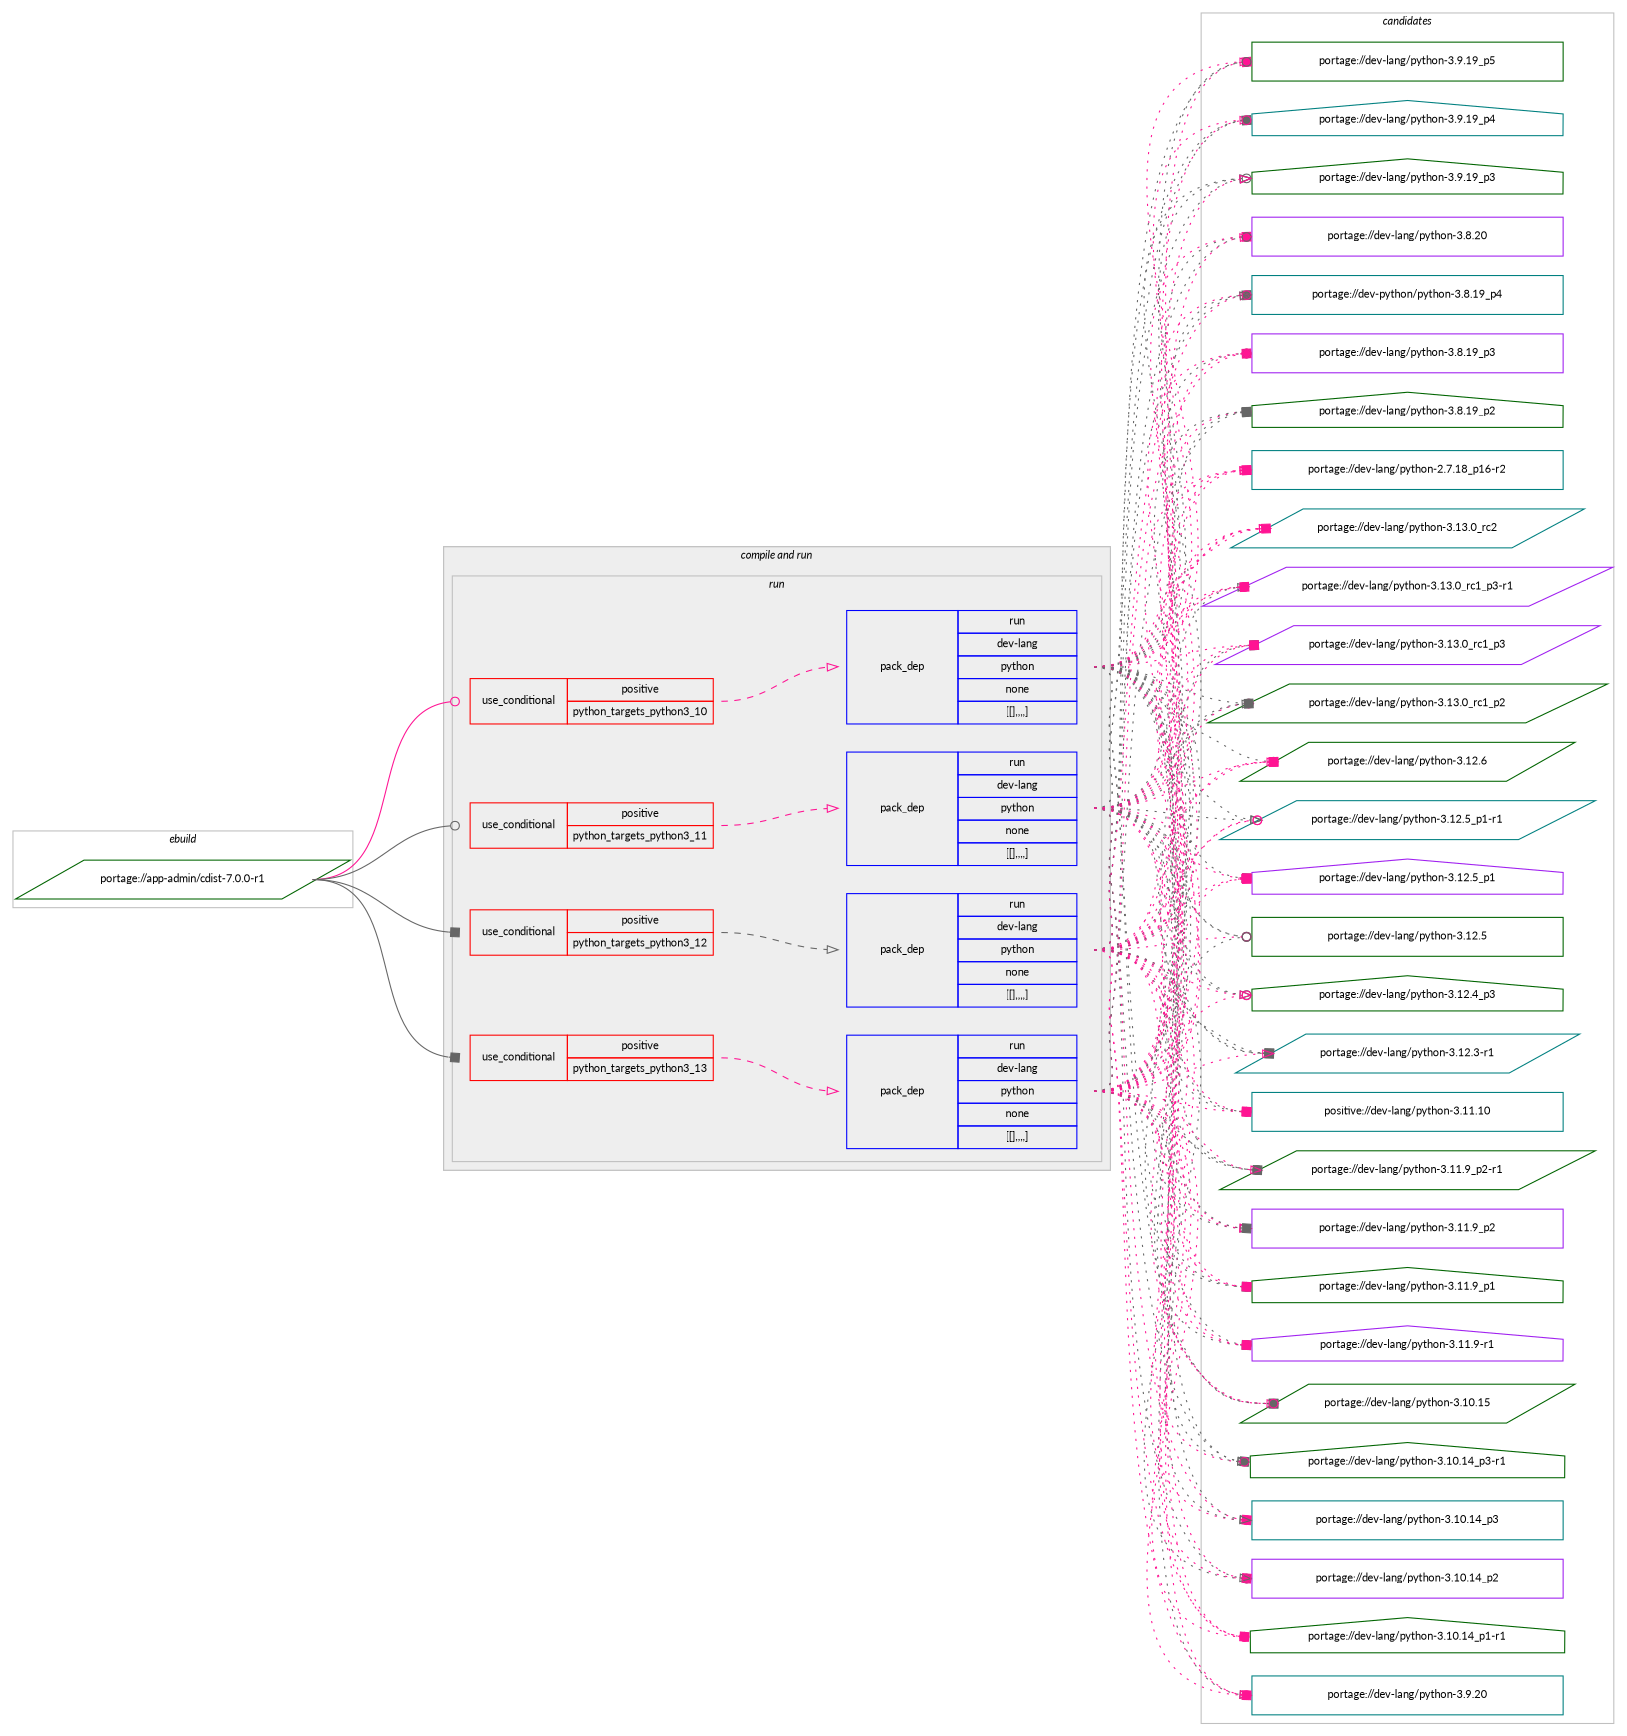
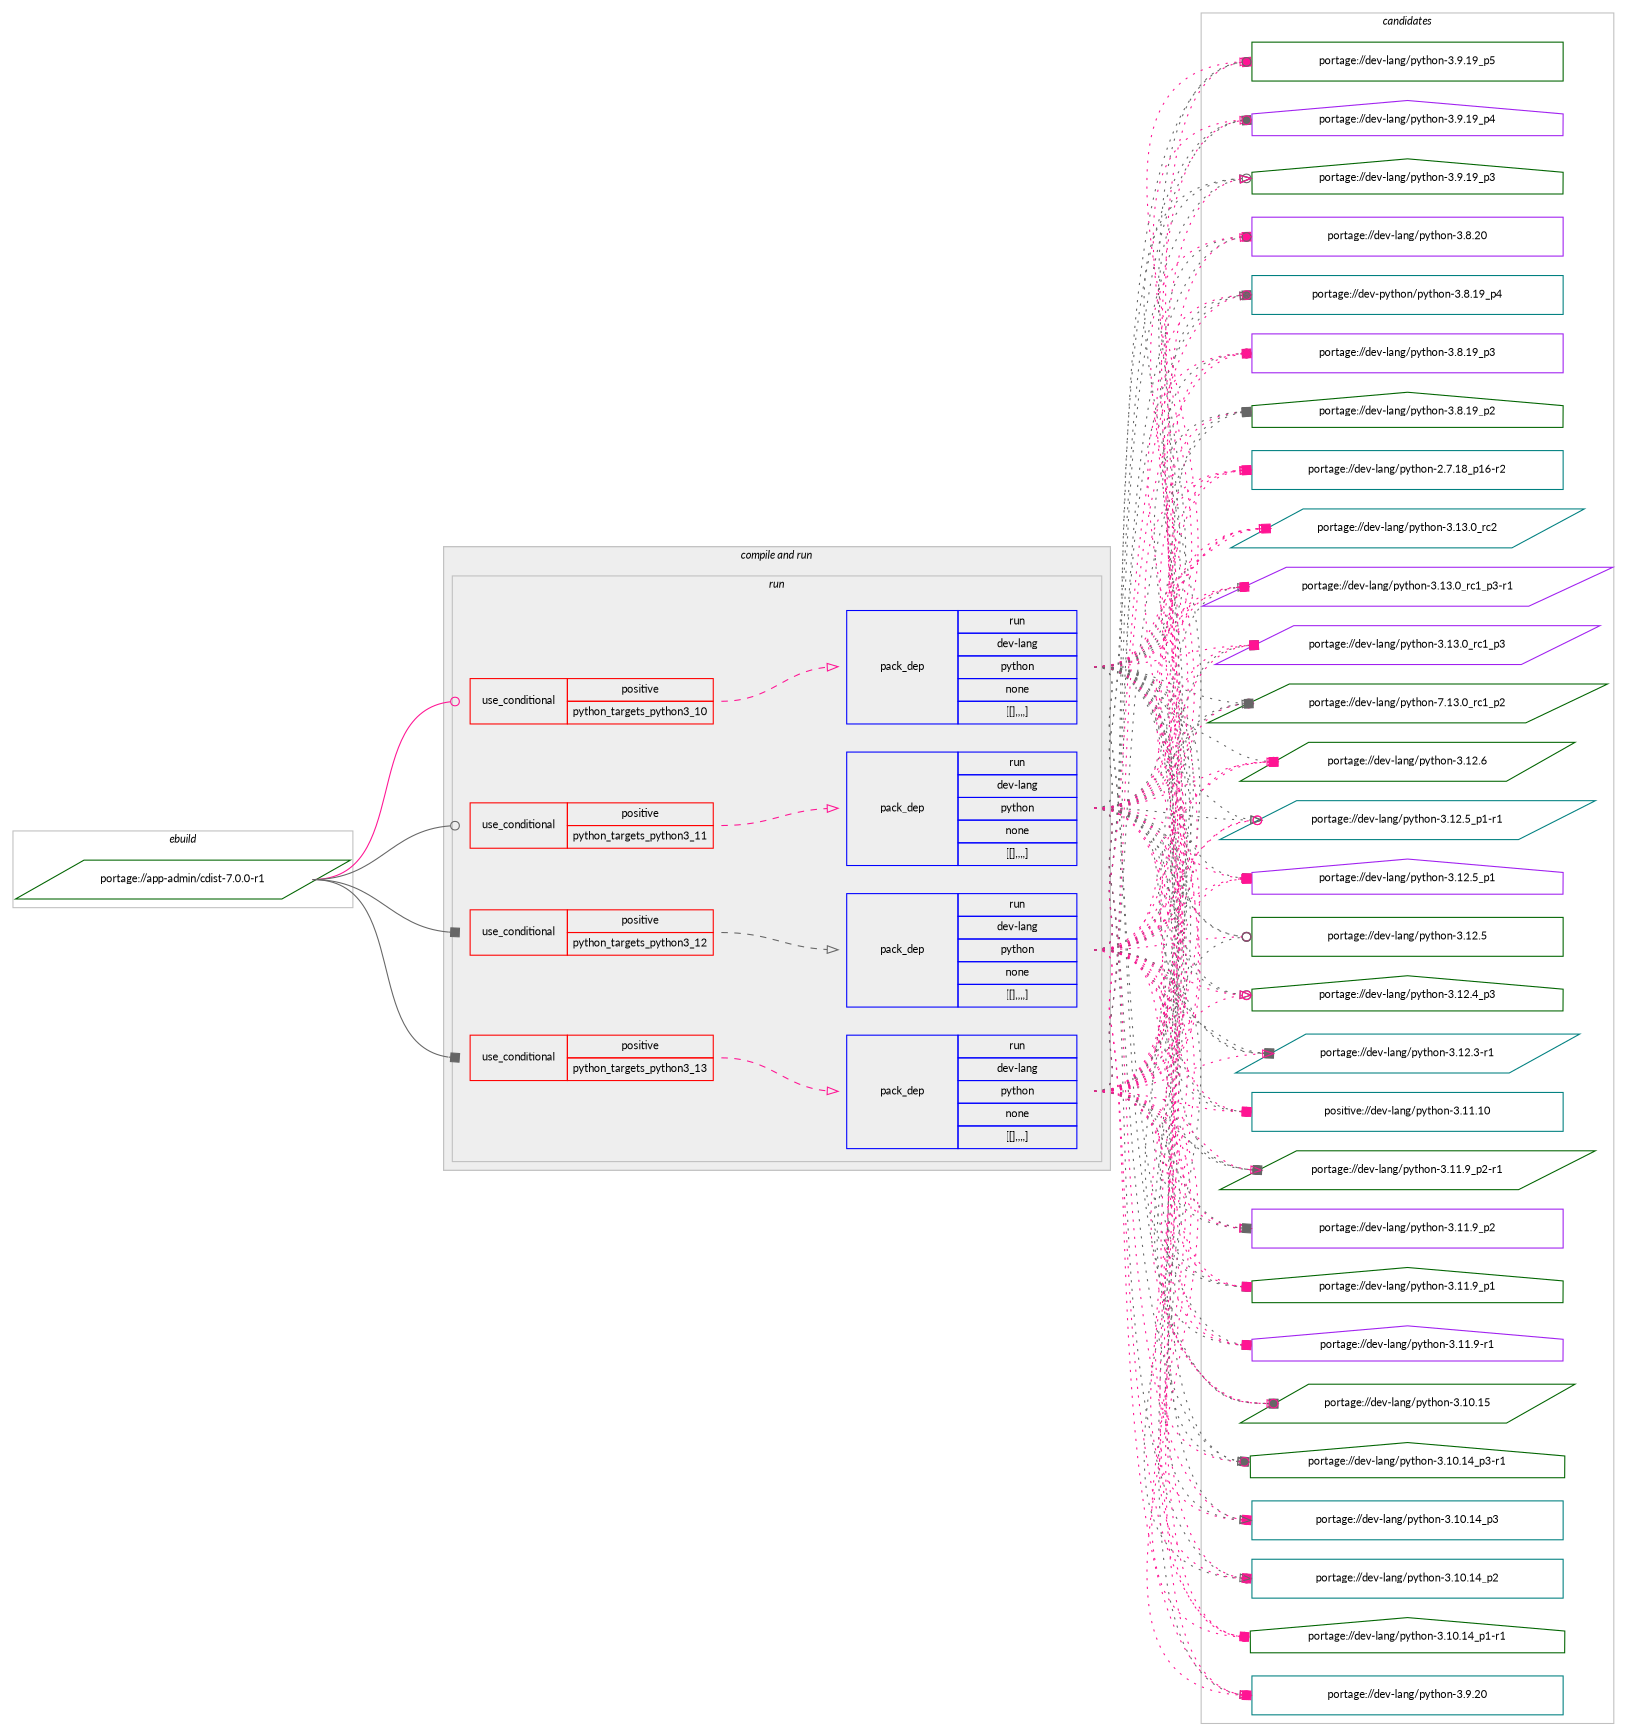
node "portage://dev-lang/python-3.9.19_p4": color teal -> purple
node "portage://dev-lang/python-3.13.0_rc1_p2": label "portage://dev-lang/python-3.13.0_rc1_p2" -> "portage://dev-lang/python-7.13.0_rc1_p2"
node "portage://dev-lang/python-3.10.14_p2": color purple -> teal
